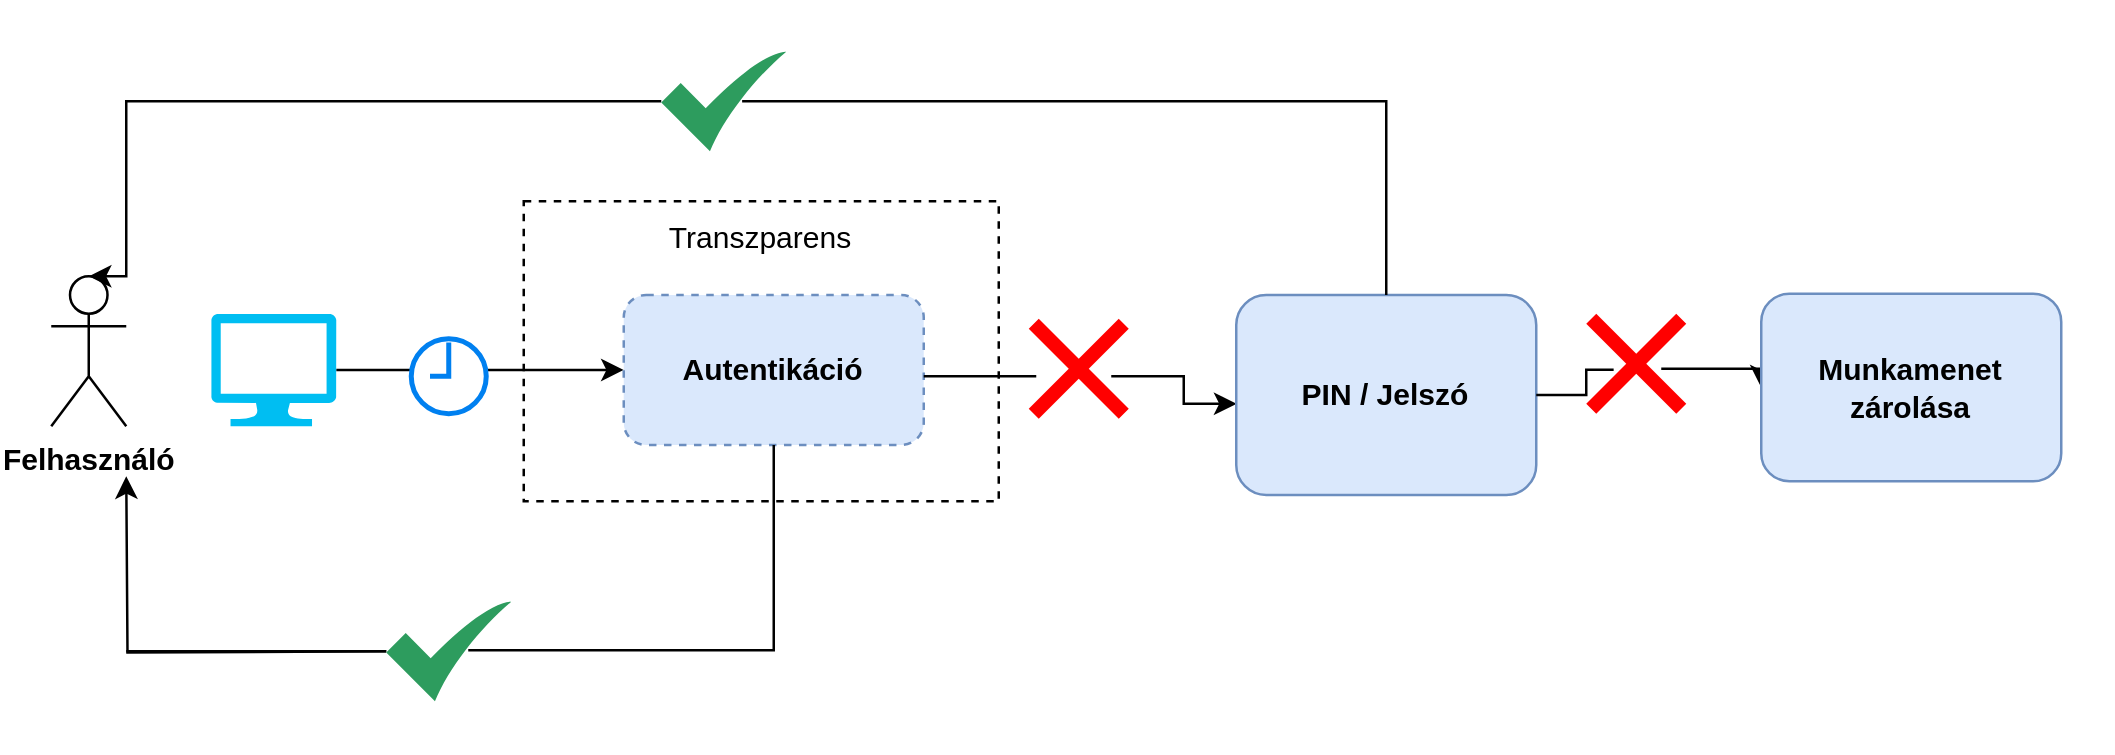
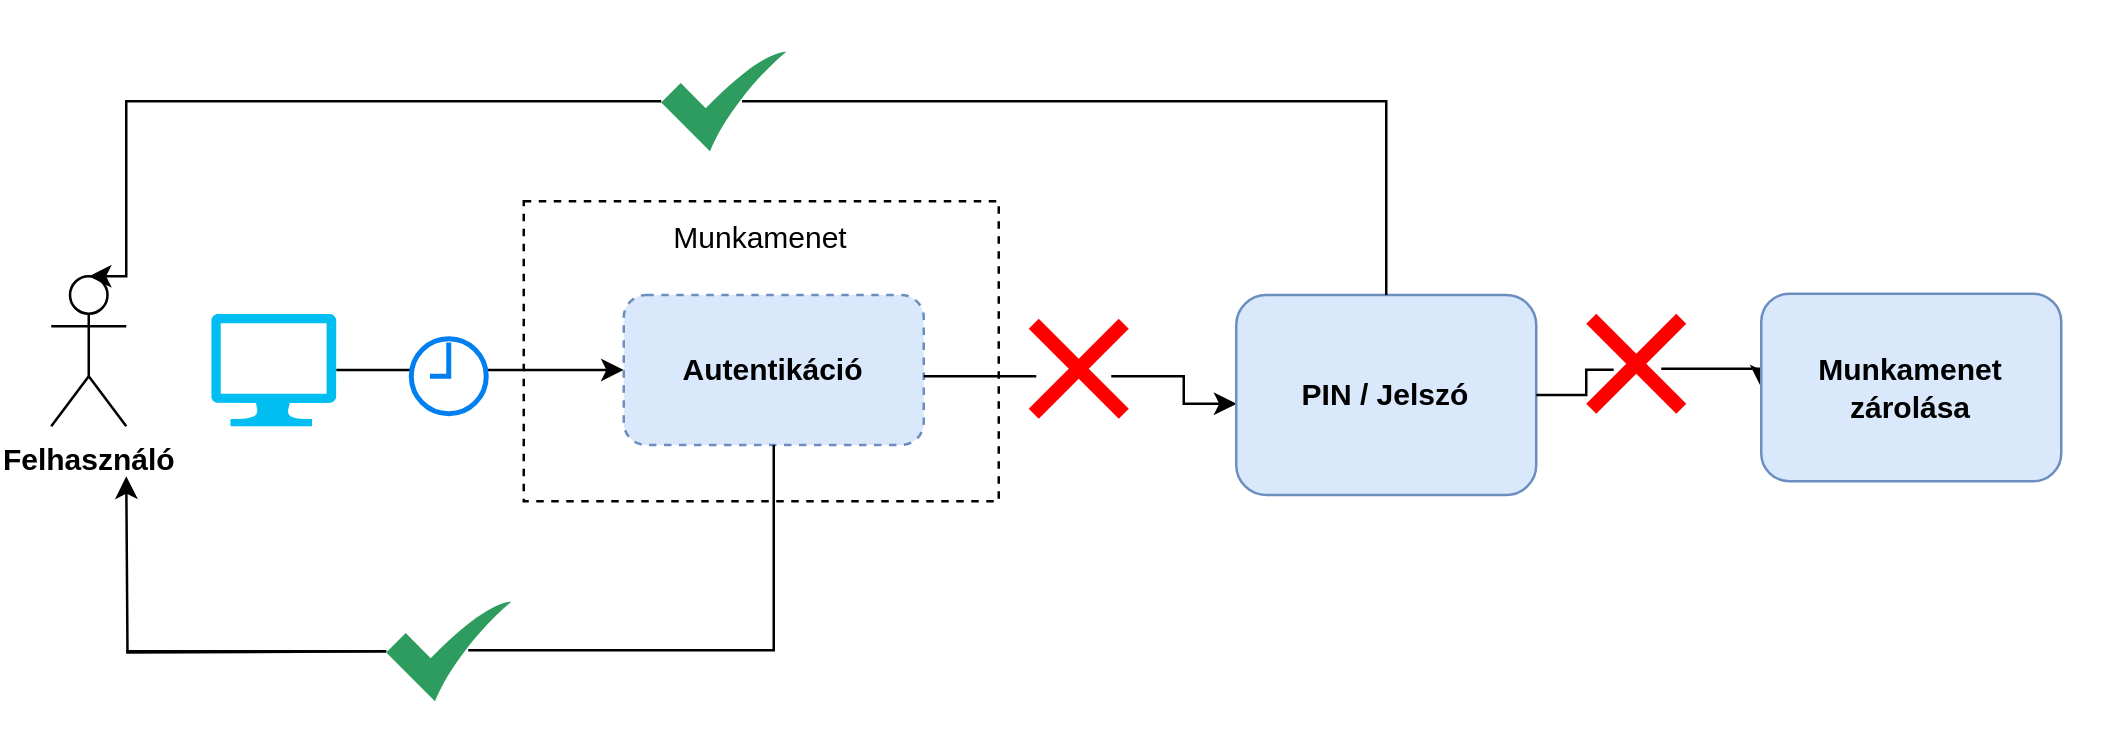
node "Transzparens": label "Transzparens" -> "Munkamenet"
